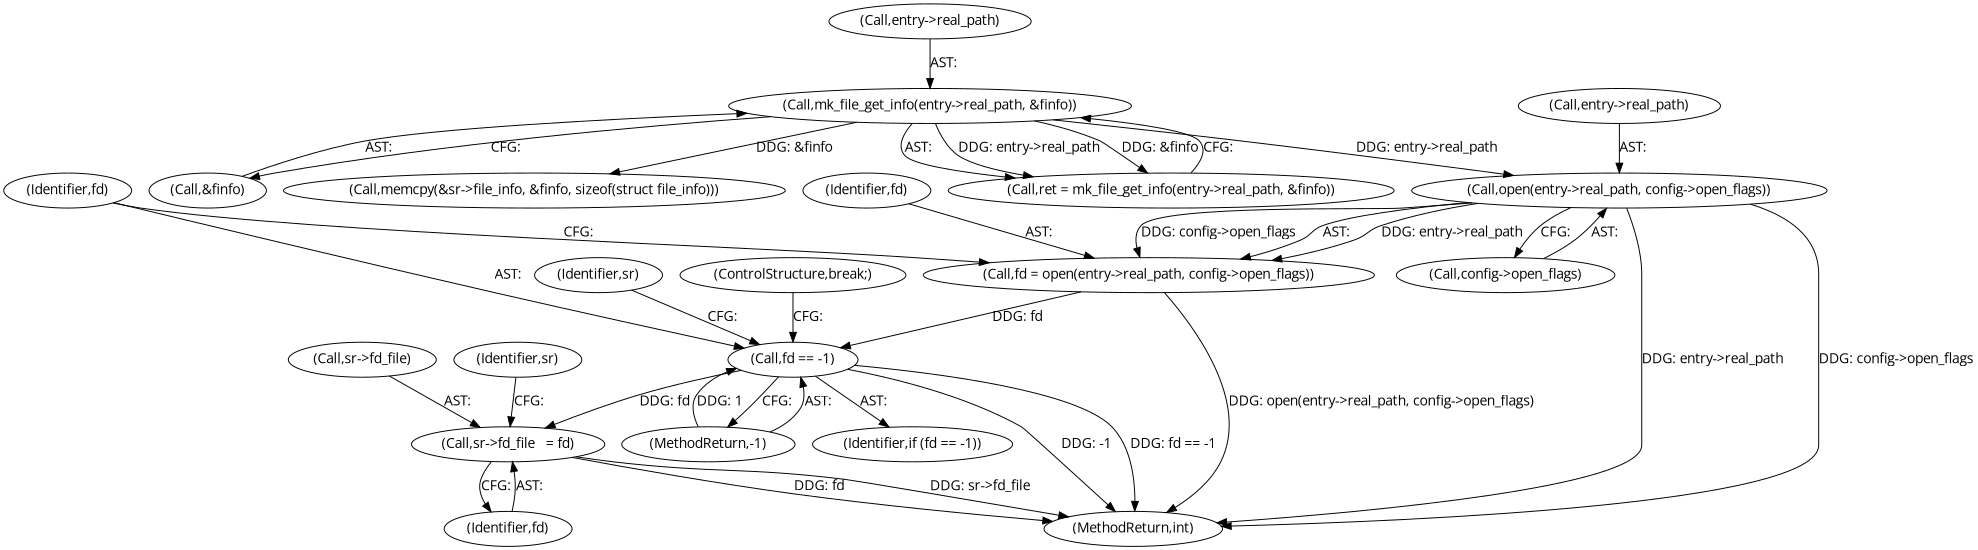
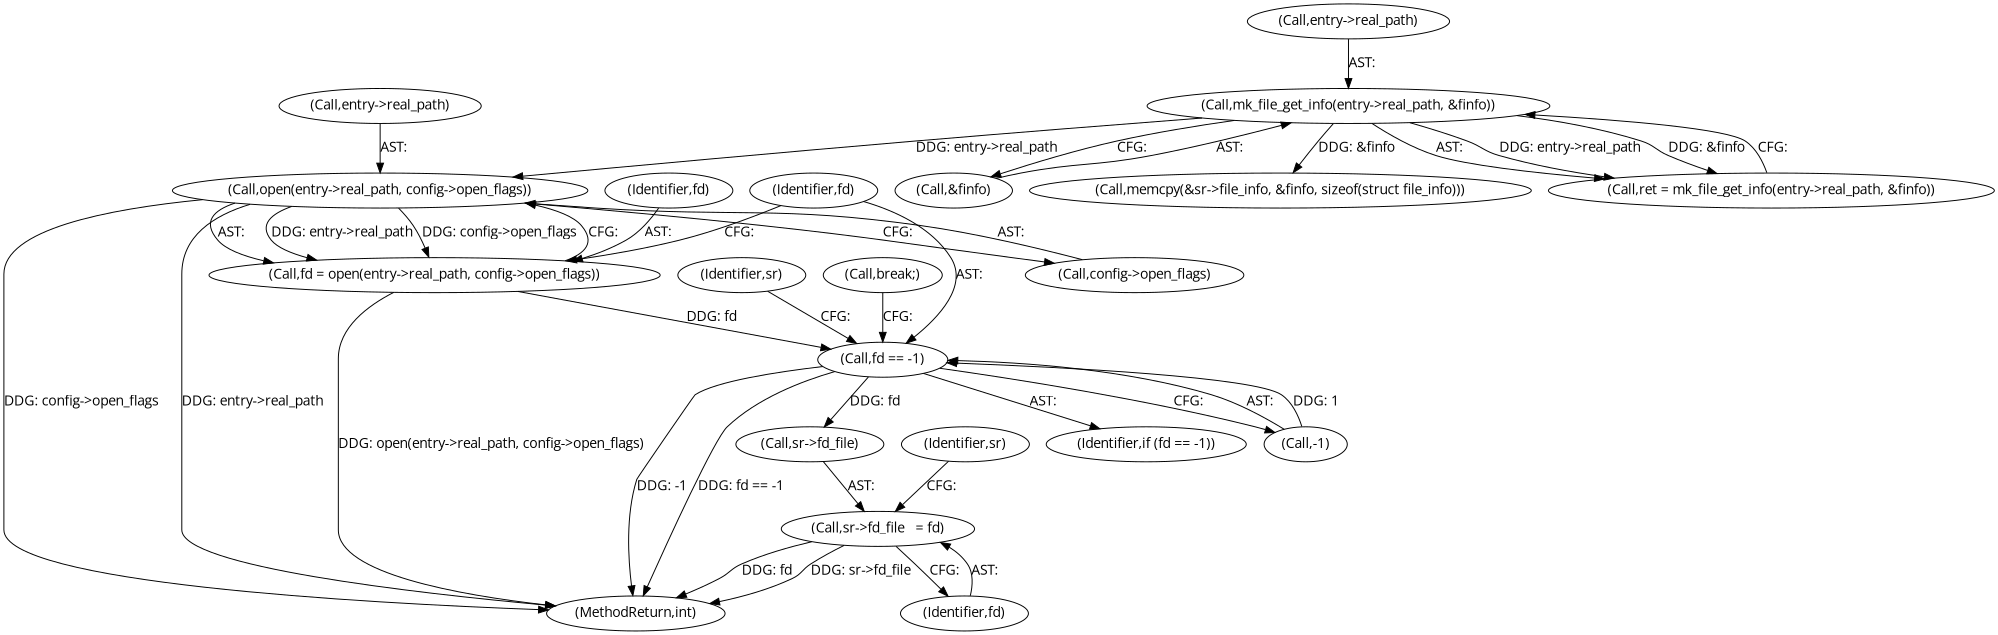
edge "(Call,fd = open(entry->real_path, config->open_flags))" -> "(Call,open(entry->real_path, config->open_flags))": added, label "CFG:"
node "(ControlStructure,break;)": label "(ControlStructure,break;)" -> "(Call,break;)"
edge "(Call,fd == -1)" -> "(Call,sr->fd_file   = fd)": now "(Call,fd == -1)" -> "(Call,sr->fd_file)"
node "(MethodReturn,-1)": label "(MethodReturn,-1)" -> "(Call,-1)"
